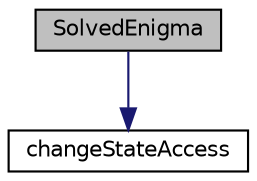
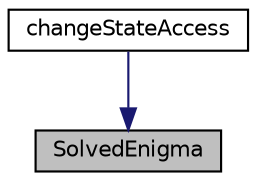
edge "SolvedEnigma" -> "changeStateAccess": reversed
